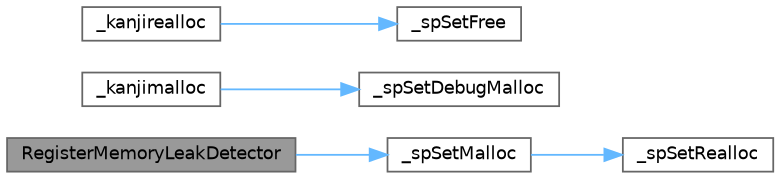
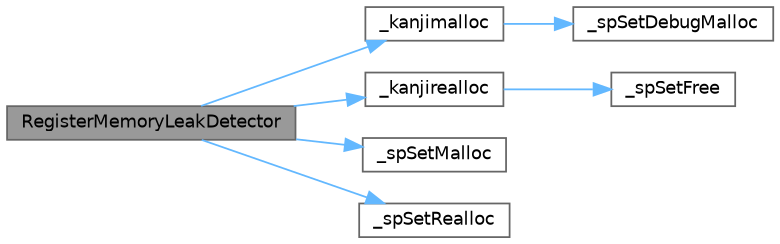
edge "RegisterMemoryLeakDetector" -> "_kanjimalloc": added
edge "RegisterMemoryLeakDetector" -> "_kanjirealloc": added
edge "_spSetMalloc" -> "_spSetRealloc": now "RegisterMemoryLeakDetector" -> "_spSetRealloc"
